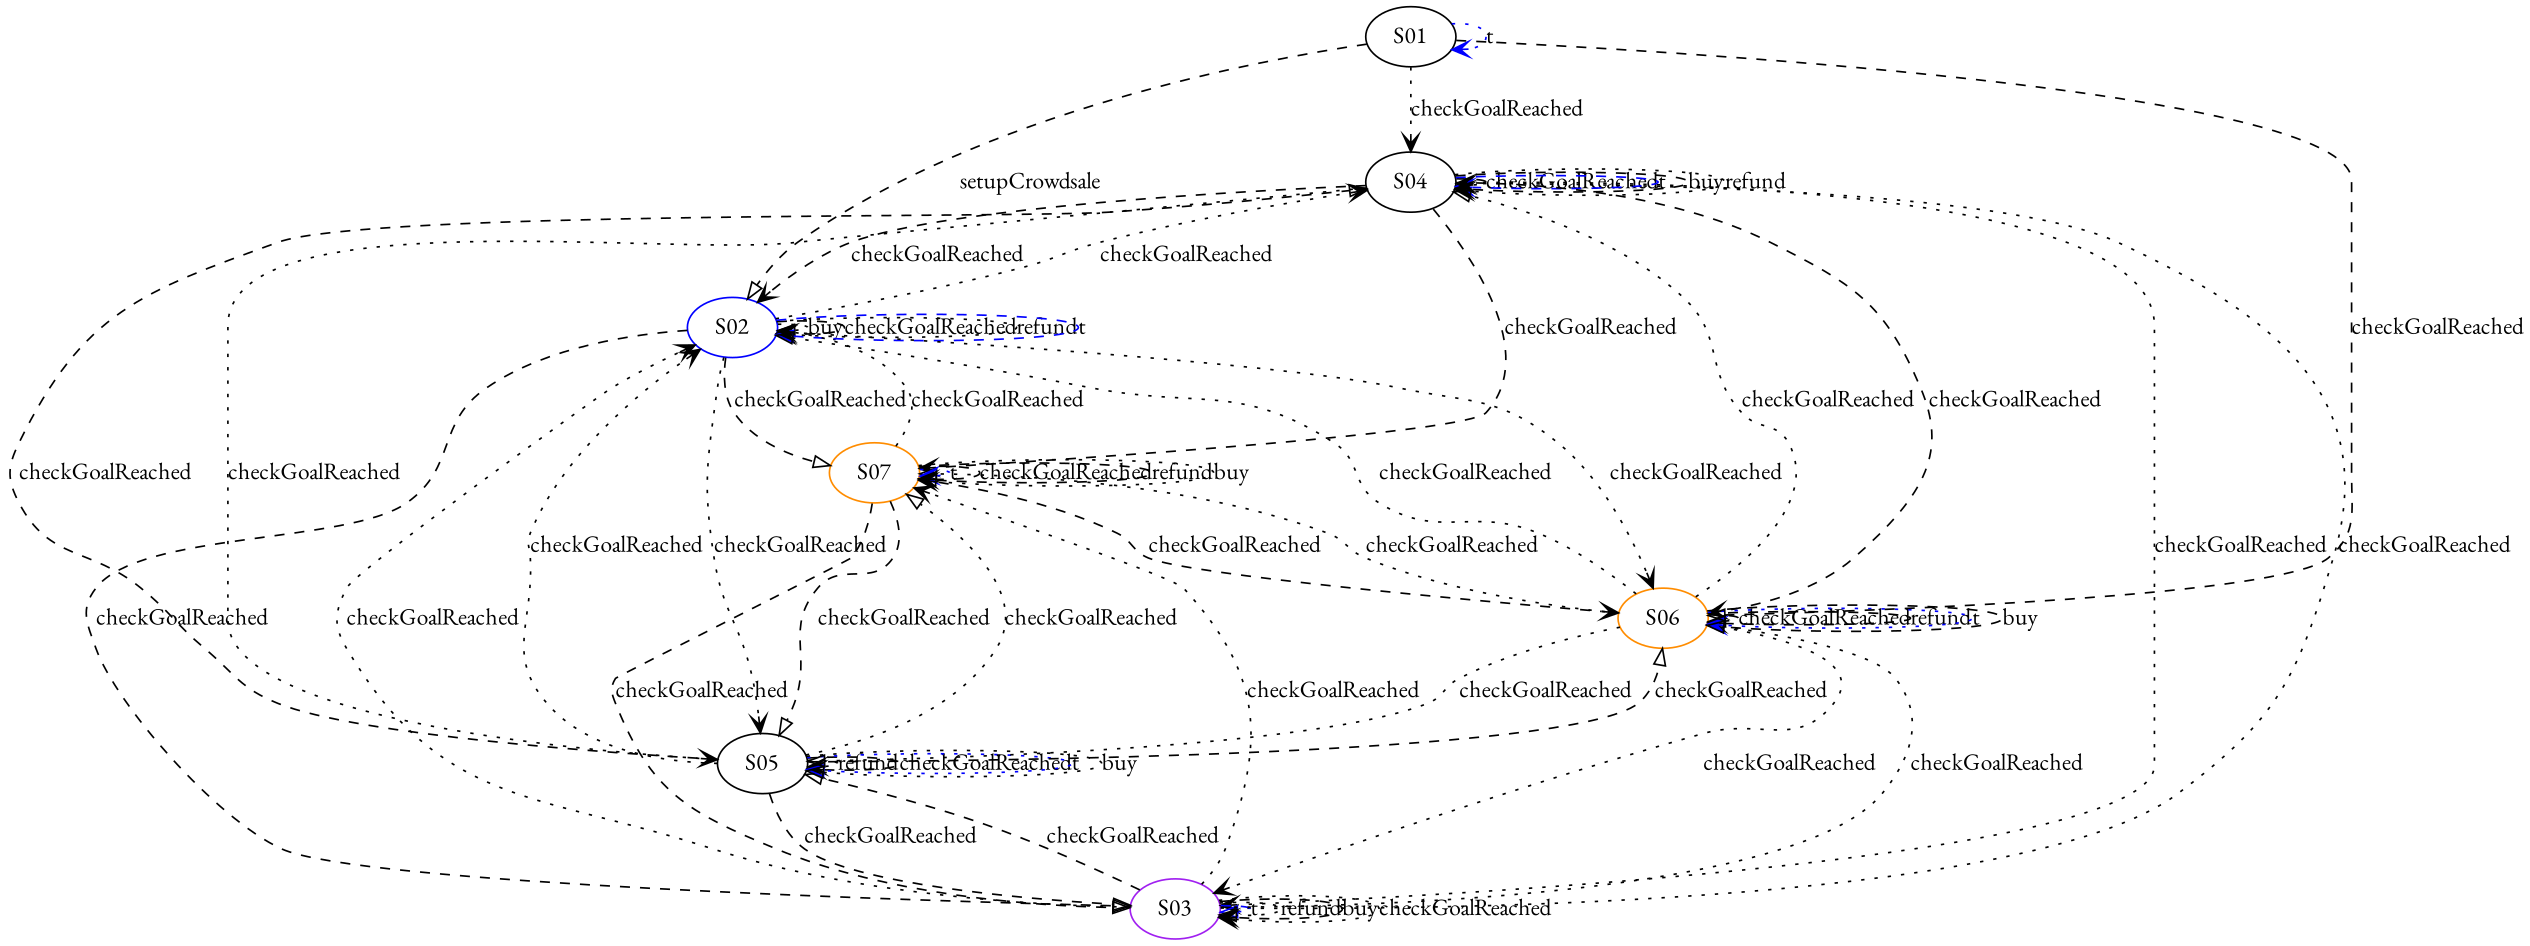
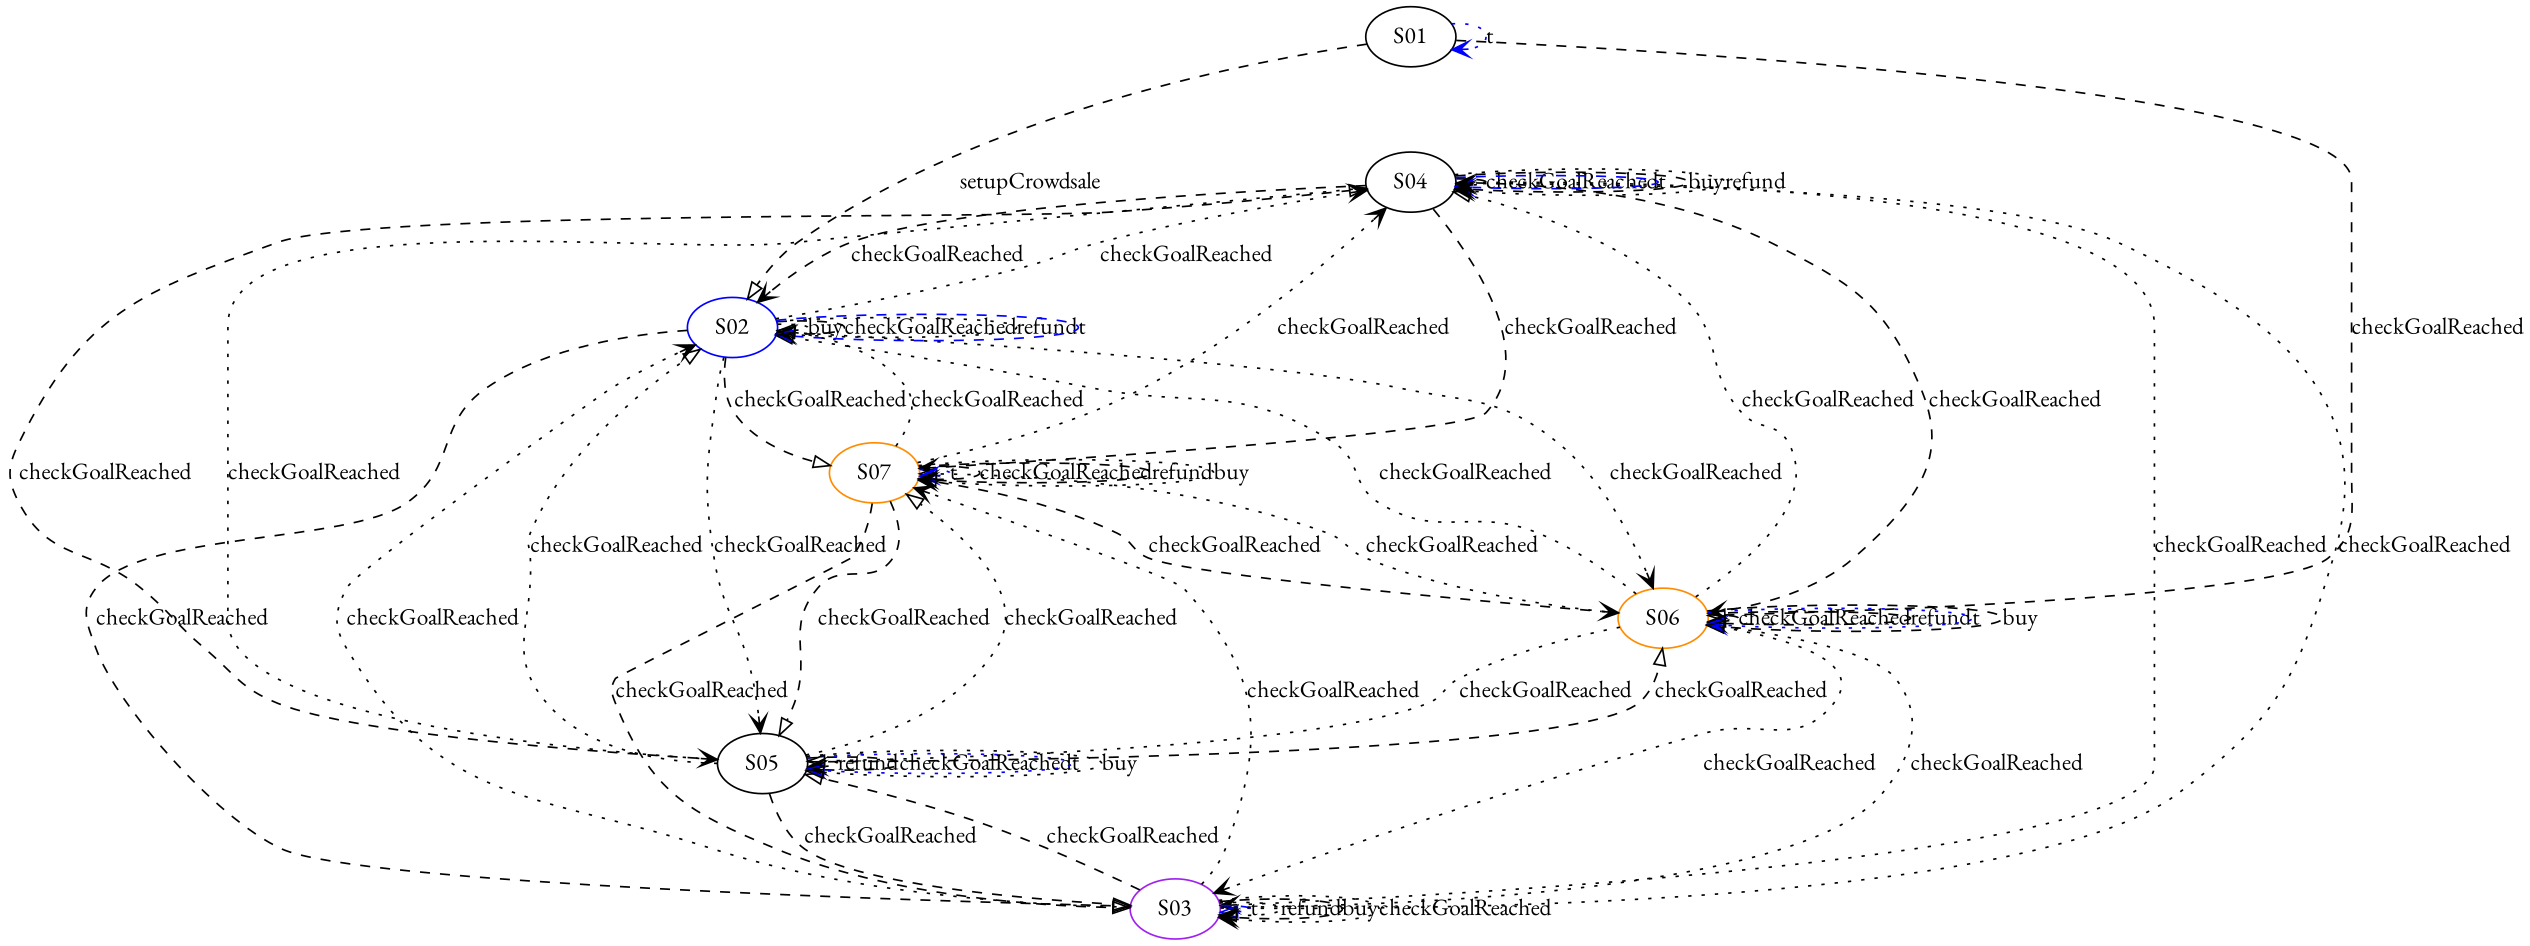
edge "S01" -> "S04": now "S07" -> "S04"
edge "S07" -> "S02": arrowhead vee -> onormal
edge "S05" -> "S02": arrowhead vee -> onormal
